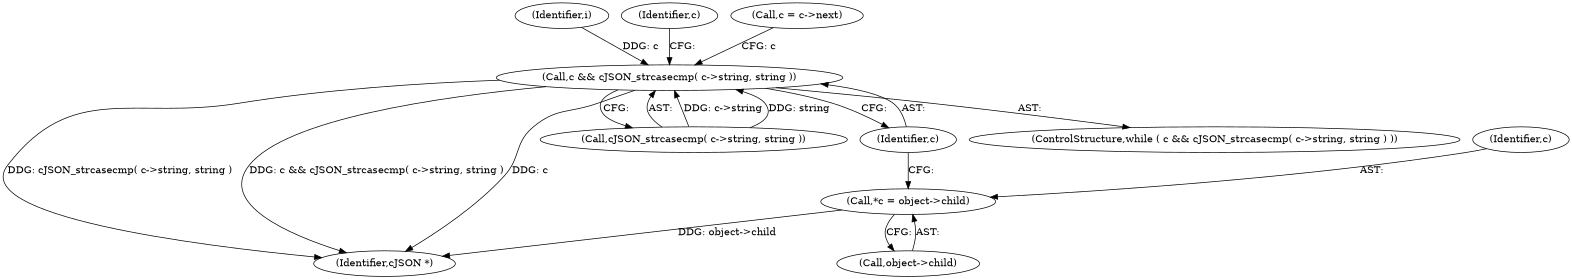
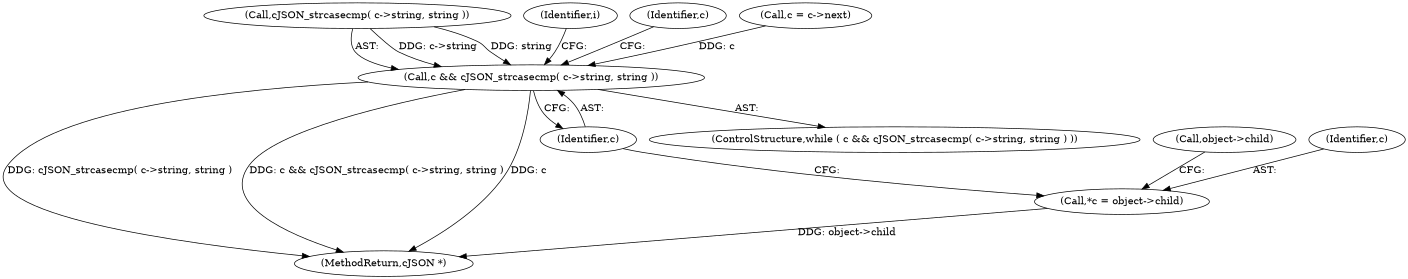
edge "(Identifier,i)" -> "(Call,c && cJSON_strcasecmp( c->string, string ))": label "DDG: c" -> "CFG: "
edge "(Call,c = c->next)" -> "(Call,c && cJSON_strcasecmp( c->string, string ))": label "CFG: c" -> "DDG: c"
edge "(Call,c && cJSON_strcasecmp( c->string, string ))" -> "(Call,cJSON_strcasecmp( c->string, string ))": removed, label "CFG:"
edge "(Call,*c = object->child)" -> "(Call,object->child)": removed, label "CFG:"
edge "(Call,object->child)" -> "(Call,*c = object->child)": label "AST: " -> "CFG: "
node "(Identifier,cJSON *)": label "(Identifier,cJSON *)" -> "(MethodReturn,cJSON *)"
